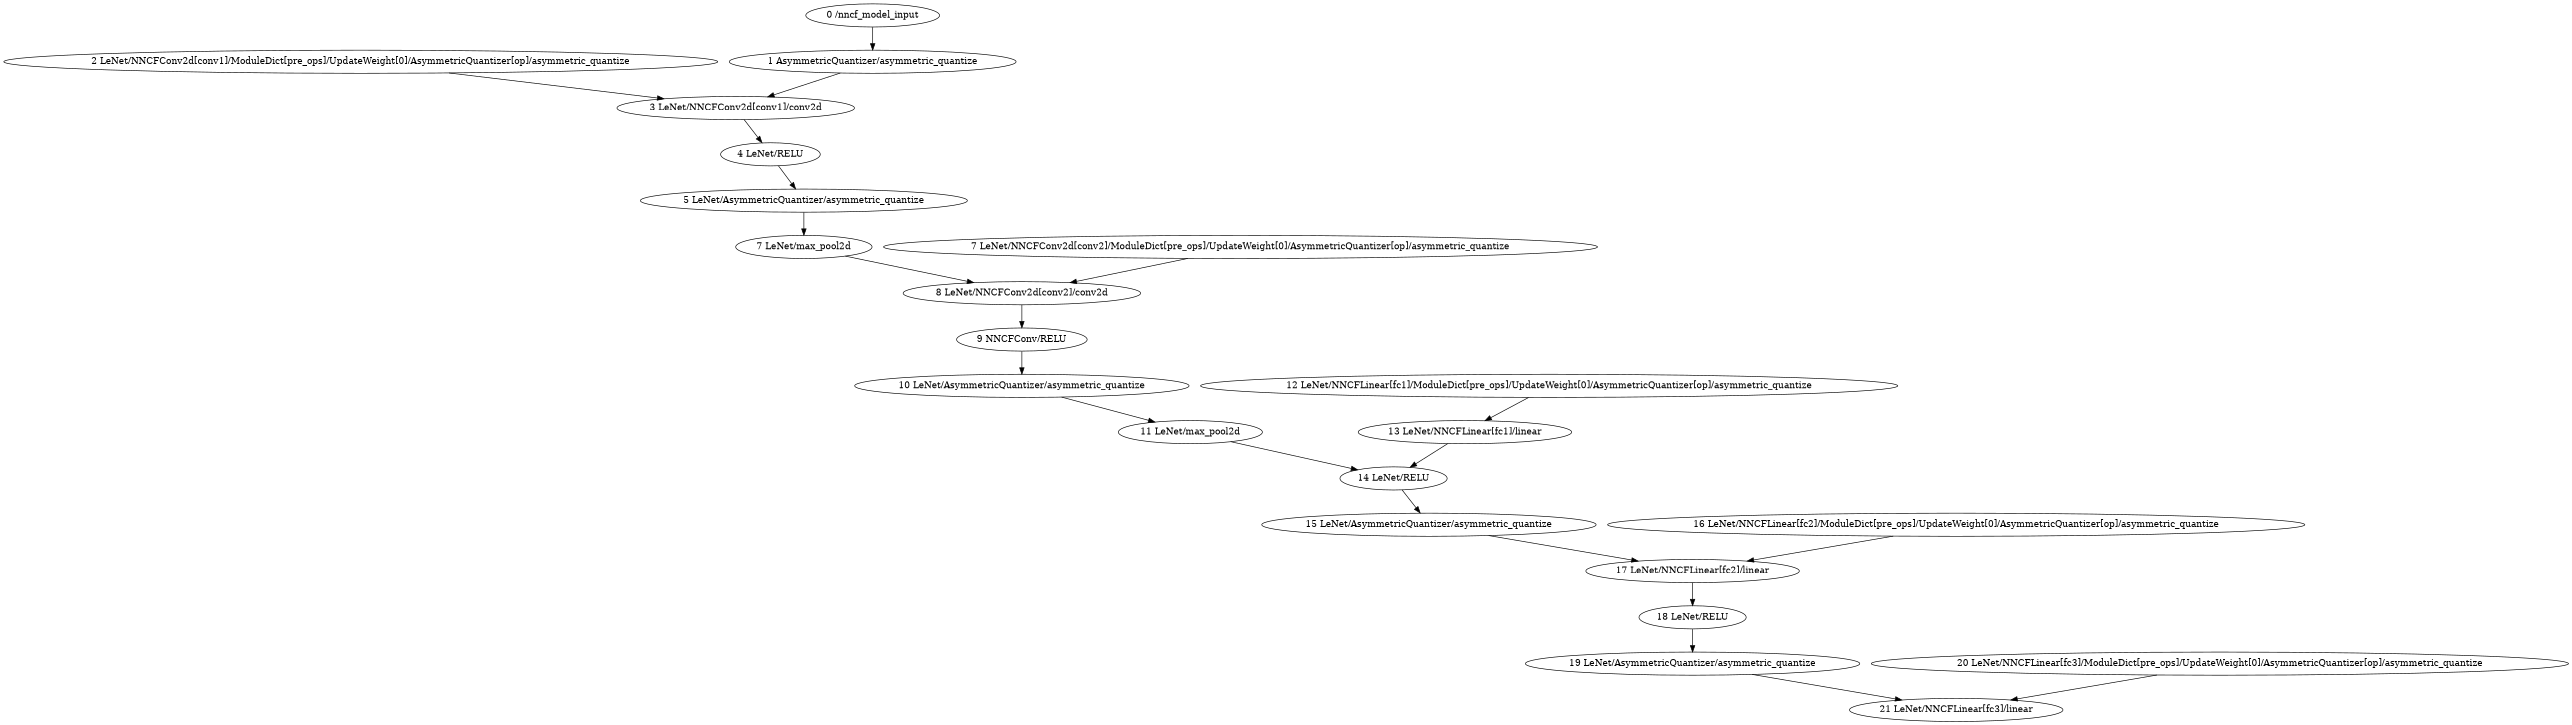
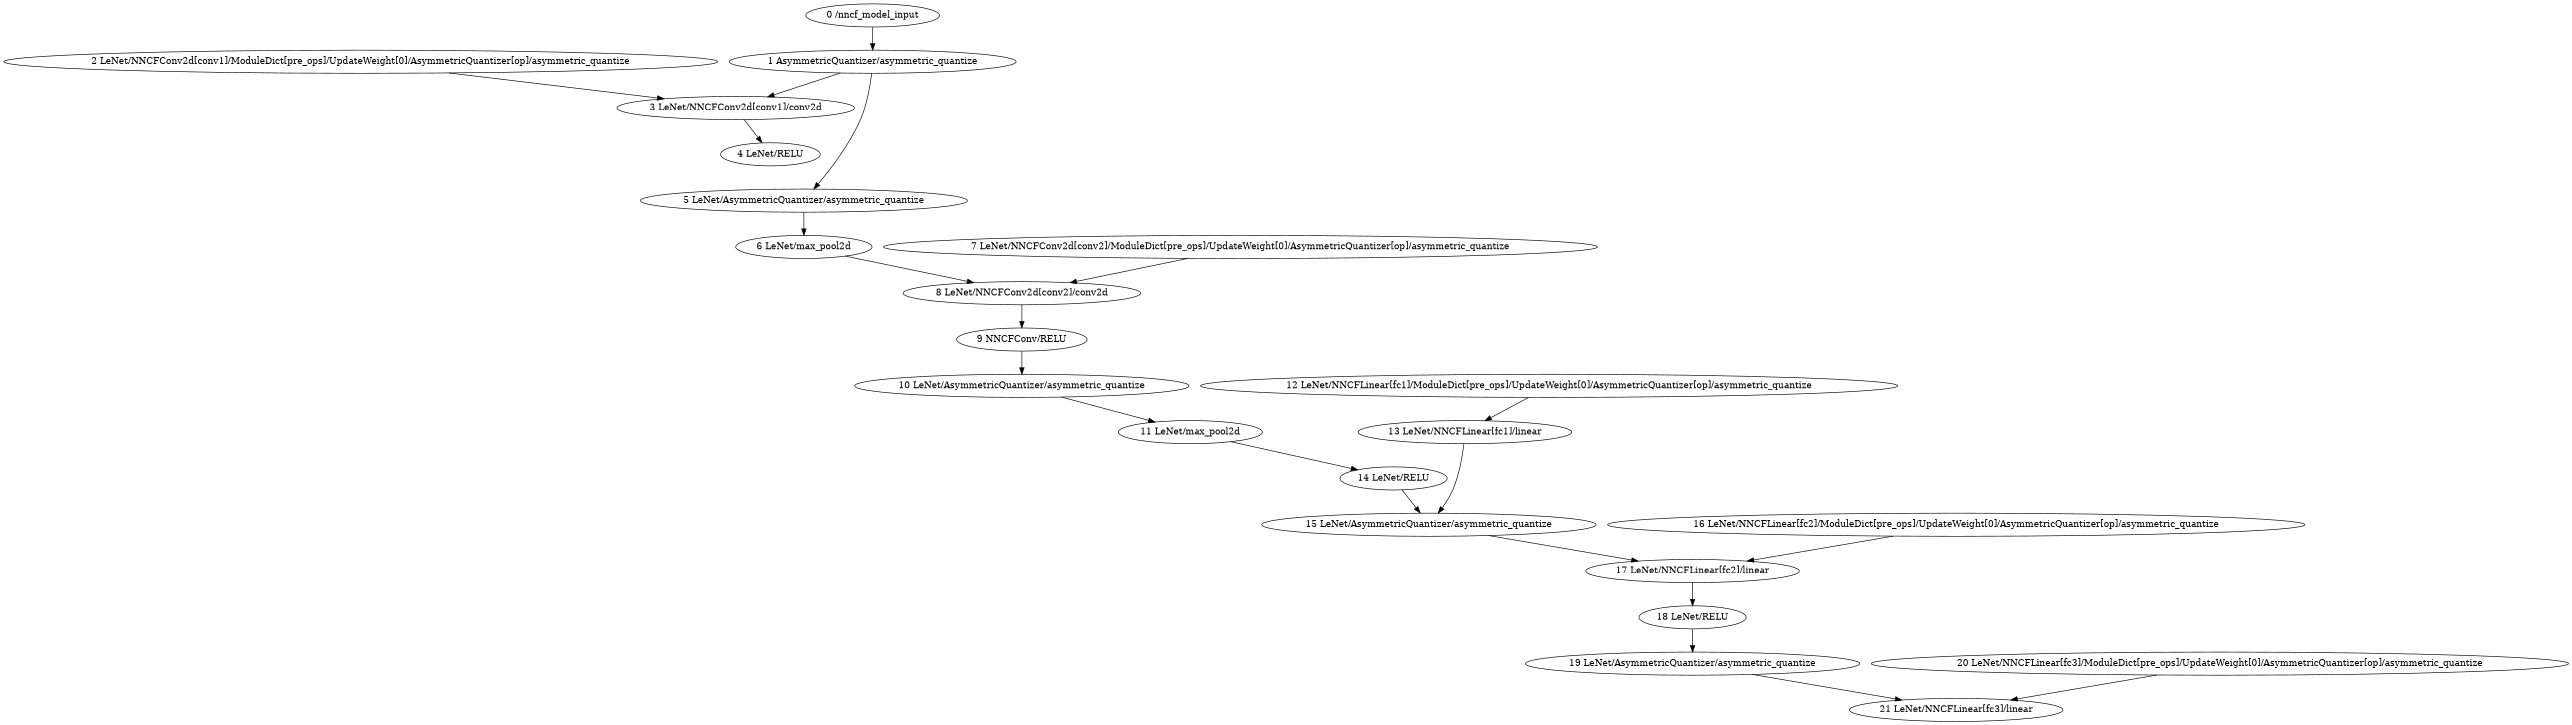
edge "4 LeNet/RELU" -> "5 LeNet/AsymmetricQuantizer/asymmetric_quantize": now "1 AsymmetricQuantizer/asymmetric_quantize" -> "5 LeNet/AsymmetricQuantizer/asymmetric_quantize"
node "7 LeNet/max_pool2d": label "7 LeNet/max_pool2d" -> "6 LeNet/max_pool2d"
edge "13 LeNet/NNCFLinear[fc1]/linear" -> "14 LeNet/RELU": now "13 LeNet/NNCFLinear[fc1]/linear" -> "15 LeNet/AsymmetricQuantizer/asymmetric_quantize"
